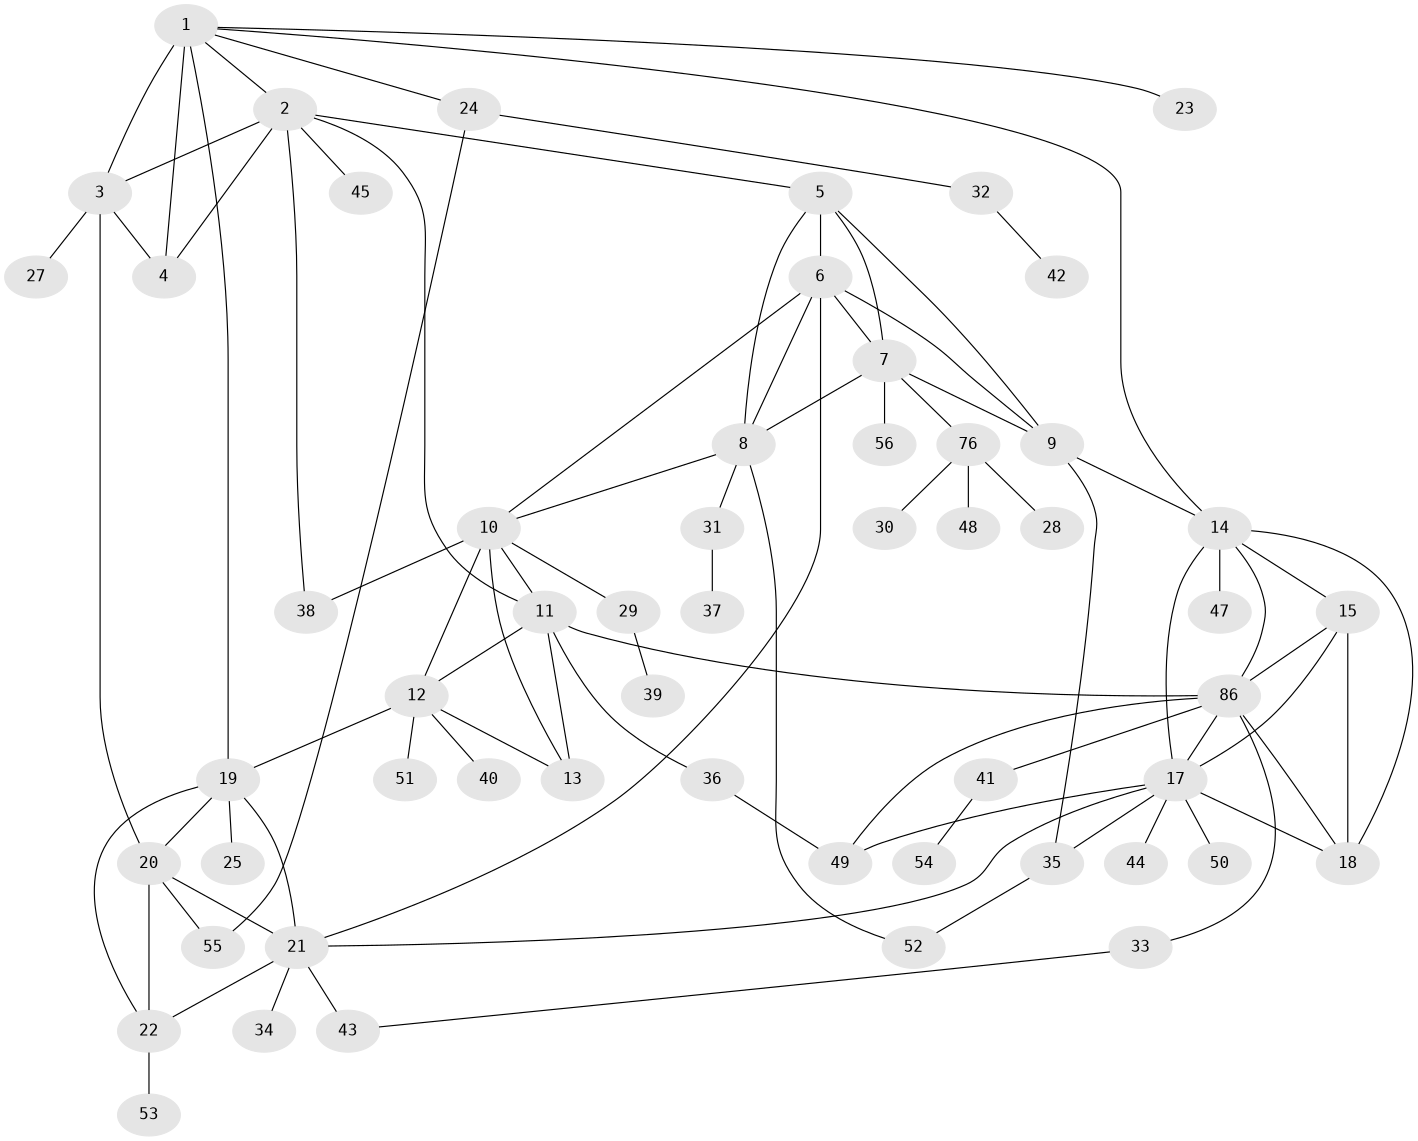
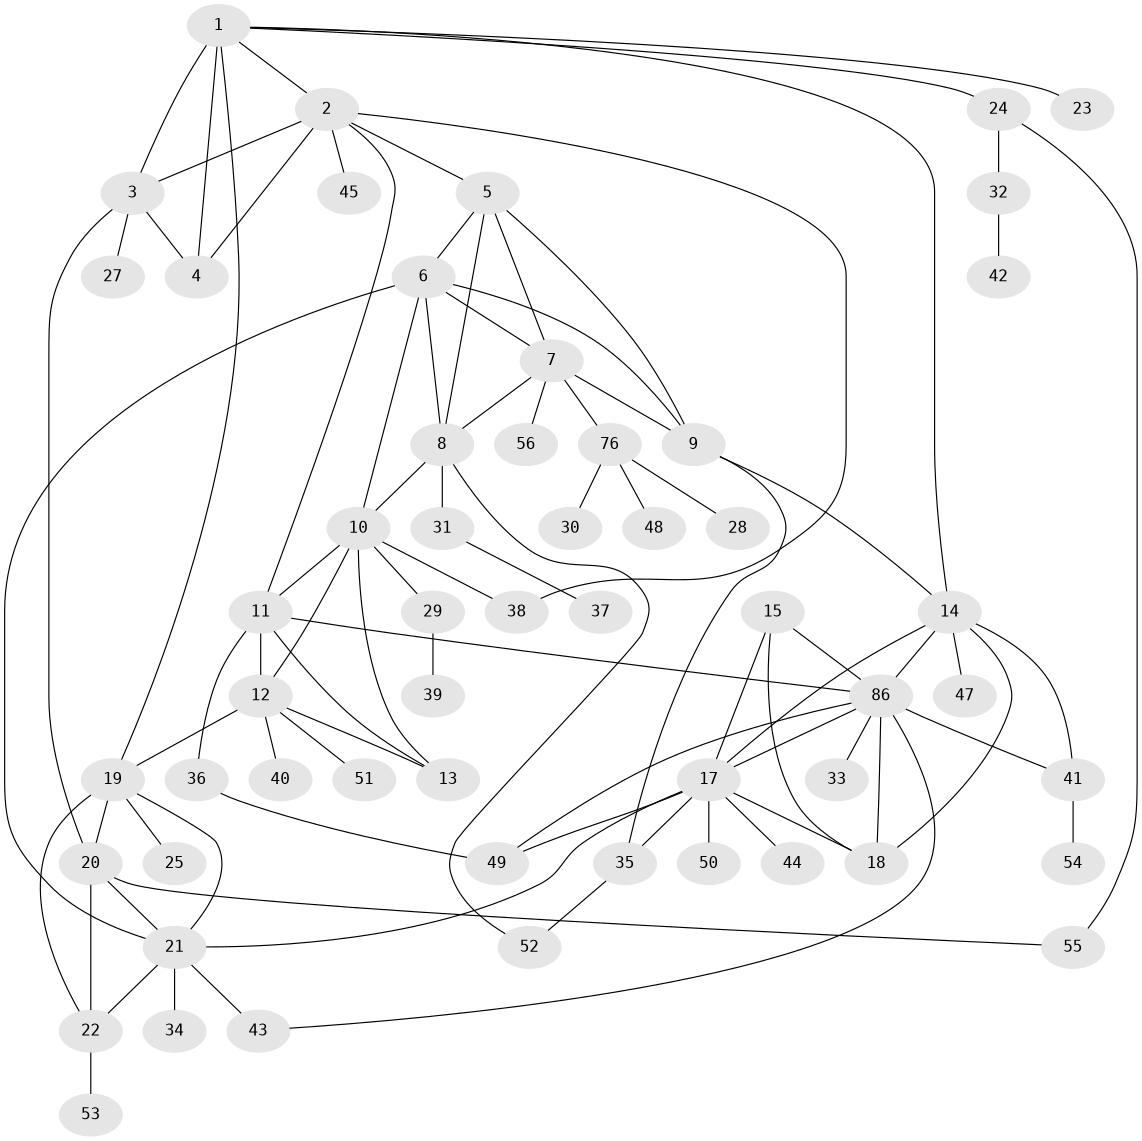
edge "14" -- "15": now "14" -- "41"
edge "33" -- "43": now "86" -- "43"
